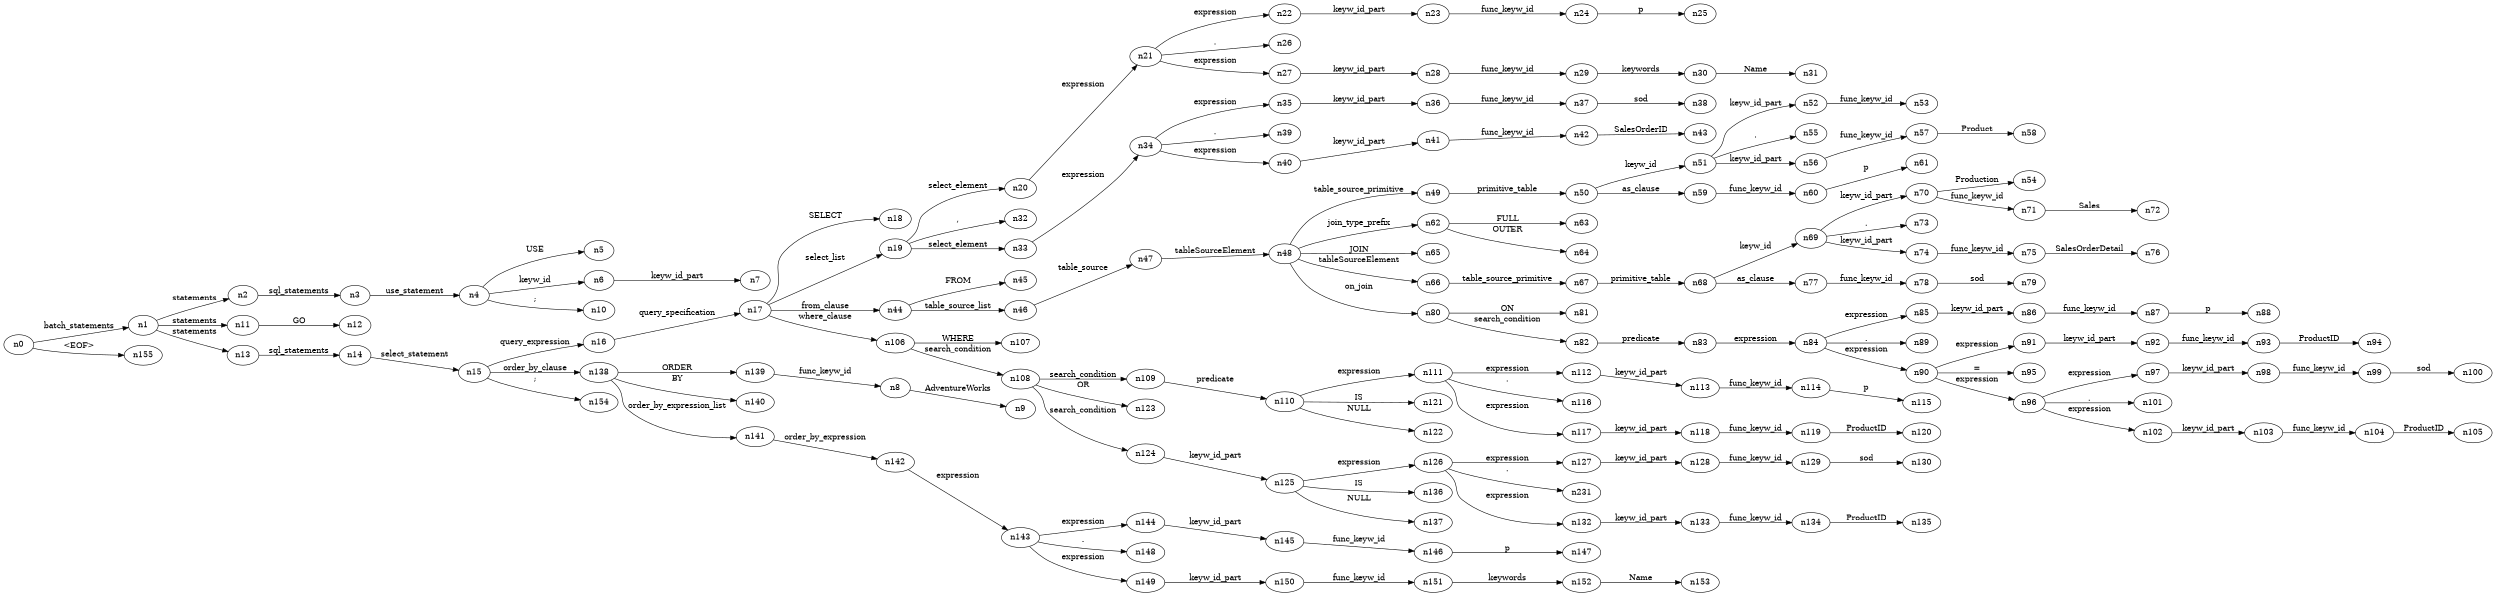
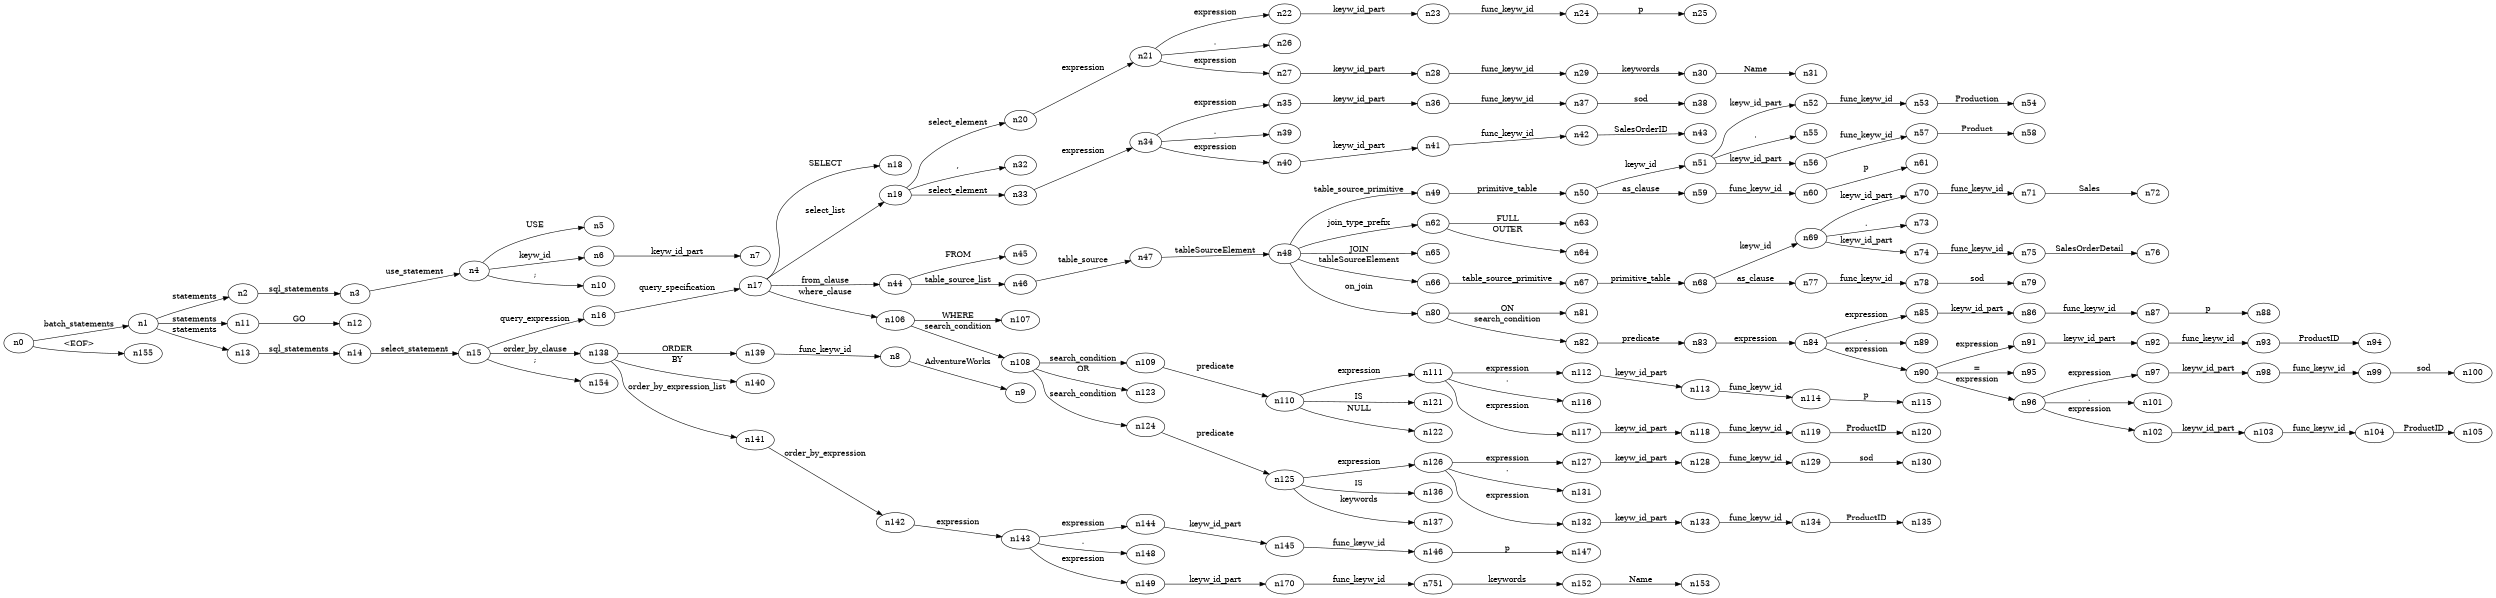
edge "n70" -> "n54": now "n53" -> "n54"
edge "n124" -> "n125": label "keyw_id_part" -> "predicate"
node "n231": label "n231" -> "n131"
edge "n125" -> "n137": label "NULL" -> "keywords"
node "n150": label "n150" -> "n170"
node "n151": label "n151" -> "n751"
